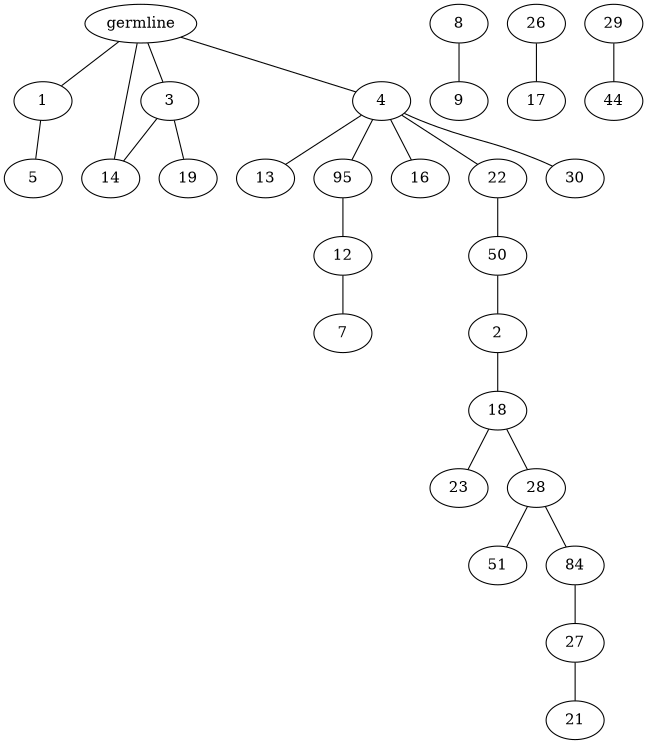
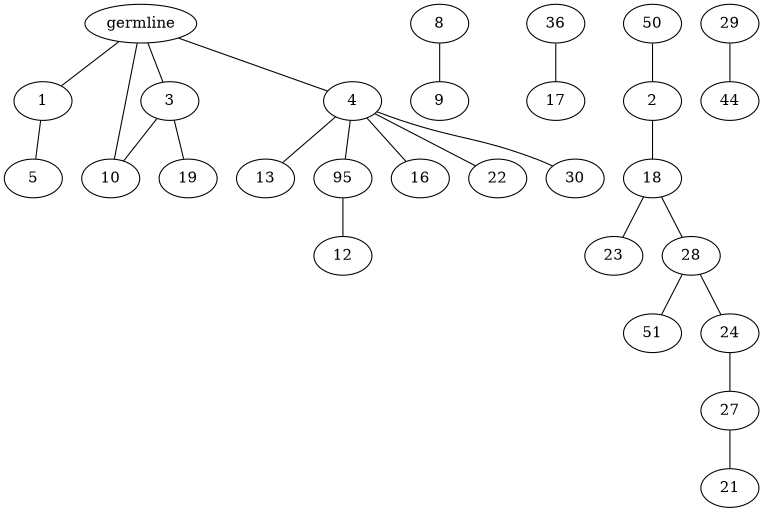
node "26": label "26" -> "36"
node "14": label "14" -> "10"
edge "22" -- "50": removed
node "7": removed
node "84": label "84" -> "24"
